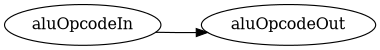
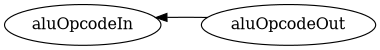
edge "aluOpcodeIn" -> "aluOpcodeOut": reversed
